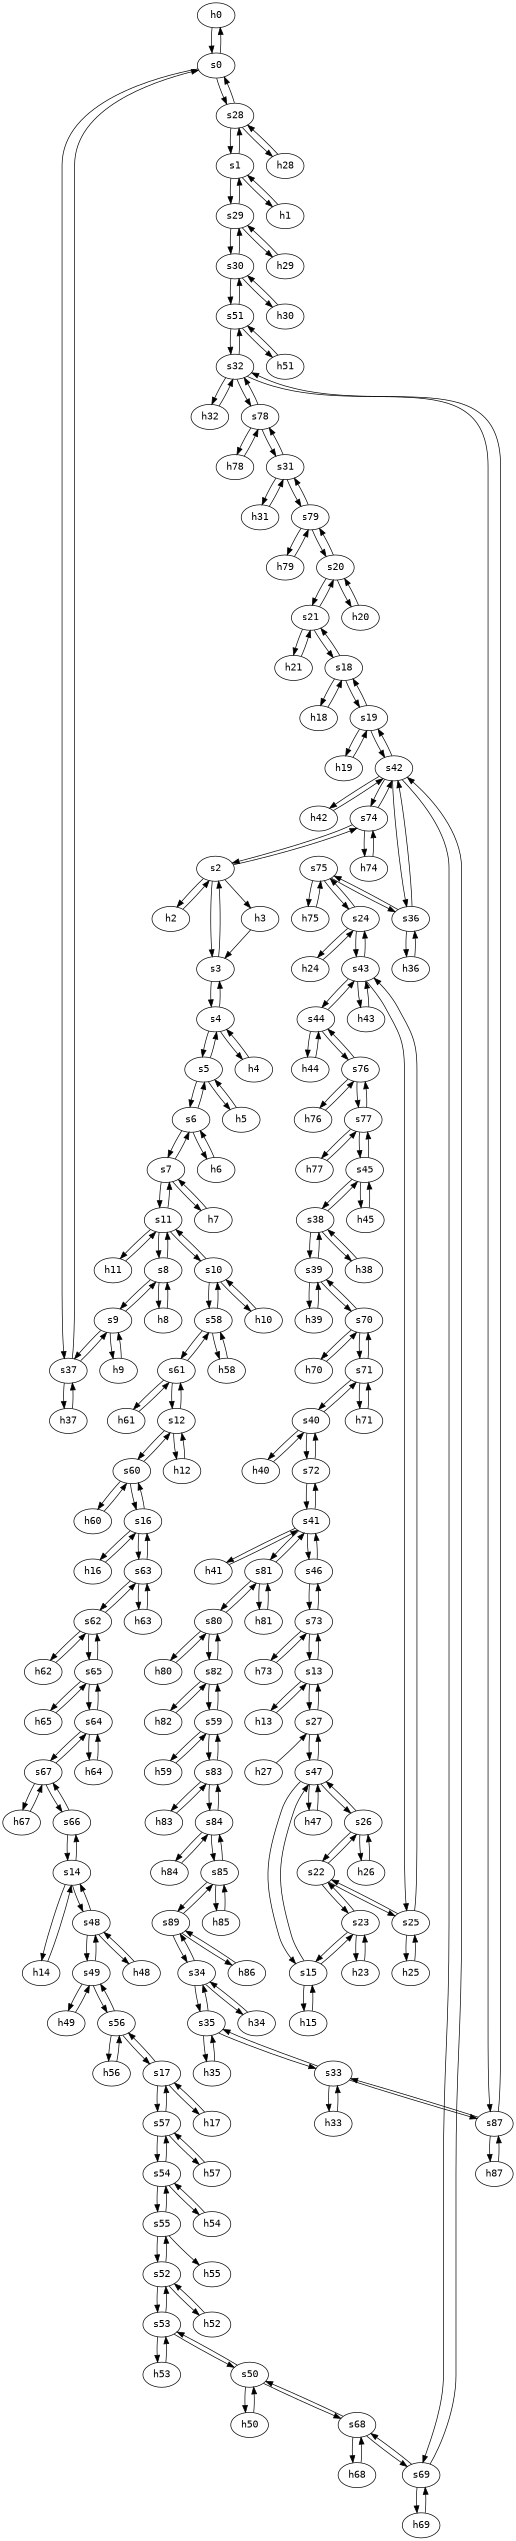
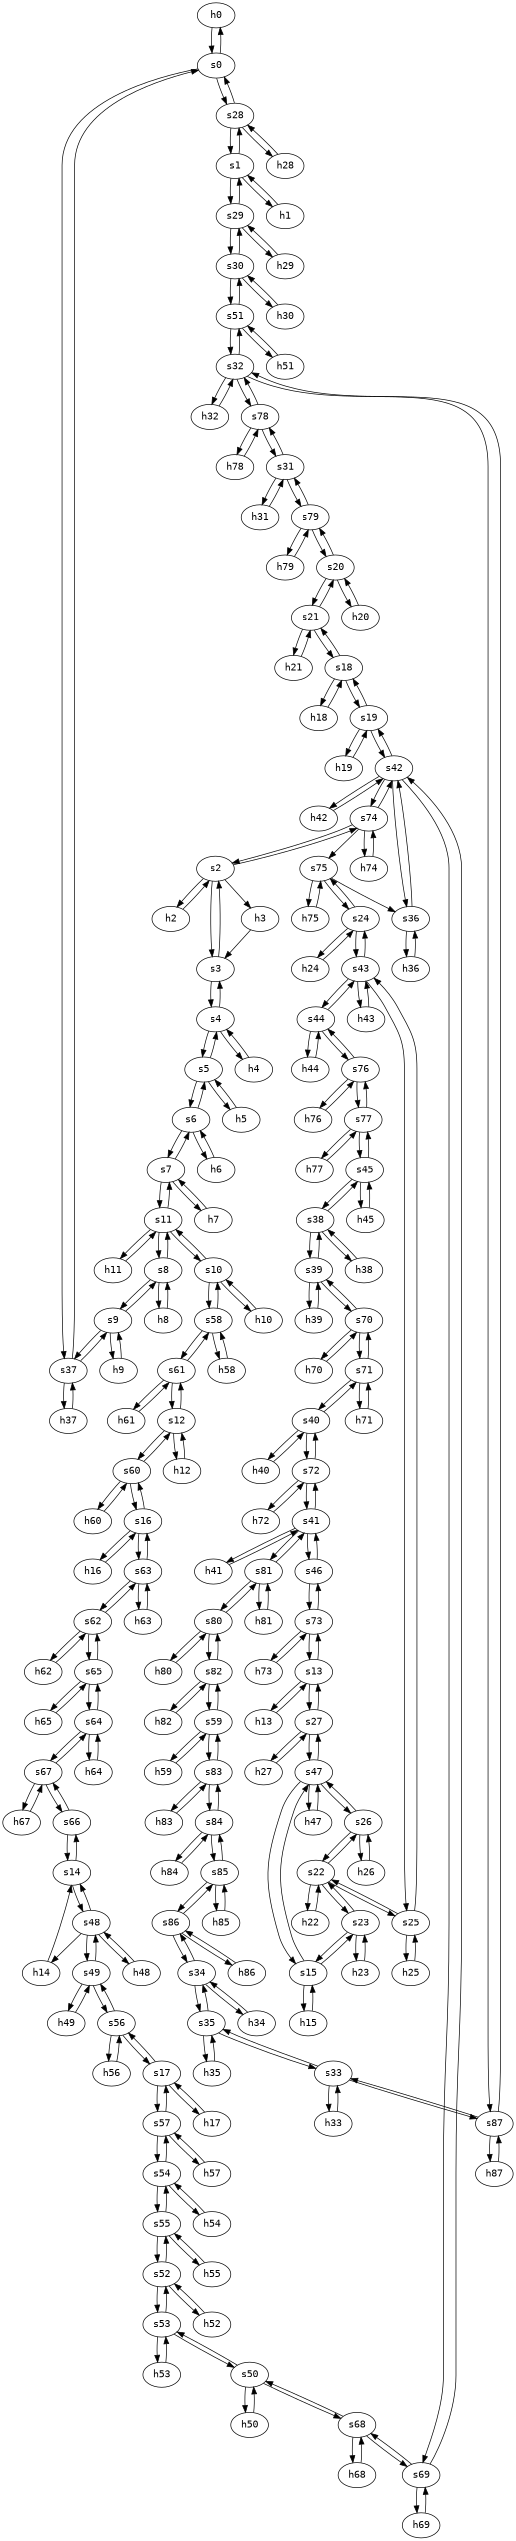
edge "s36" -> "s75": now "s74" -> "s75"
node "h72": added
edge "s27" -> "h27": added
edge "s14" -> "h14": now "s48" -> "h14"
node "s89": label "s89" -> "s86"
node "h22": added
edge "h55" -> "s55": added
